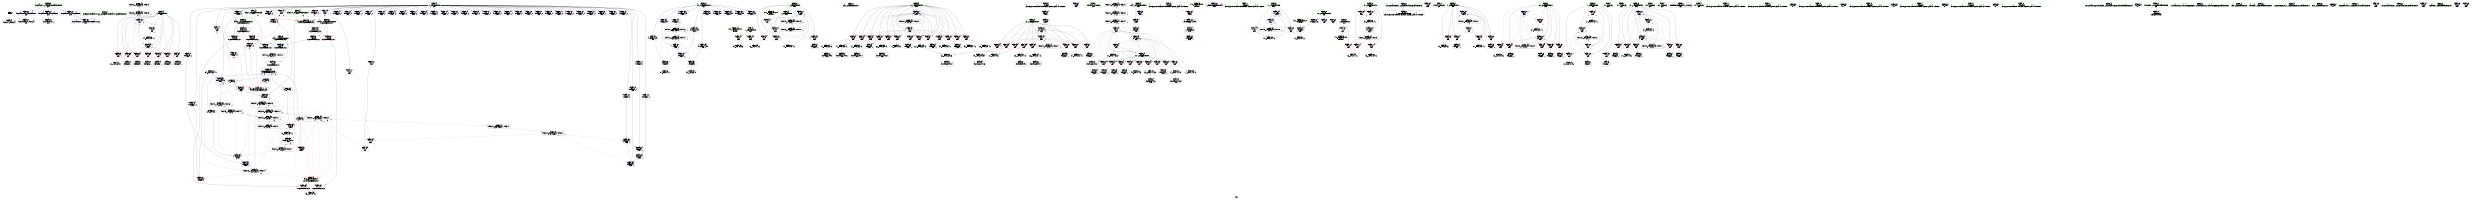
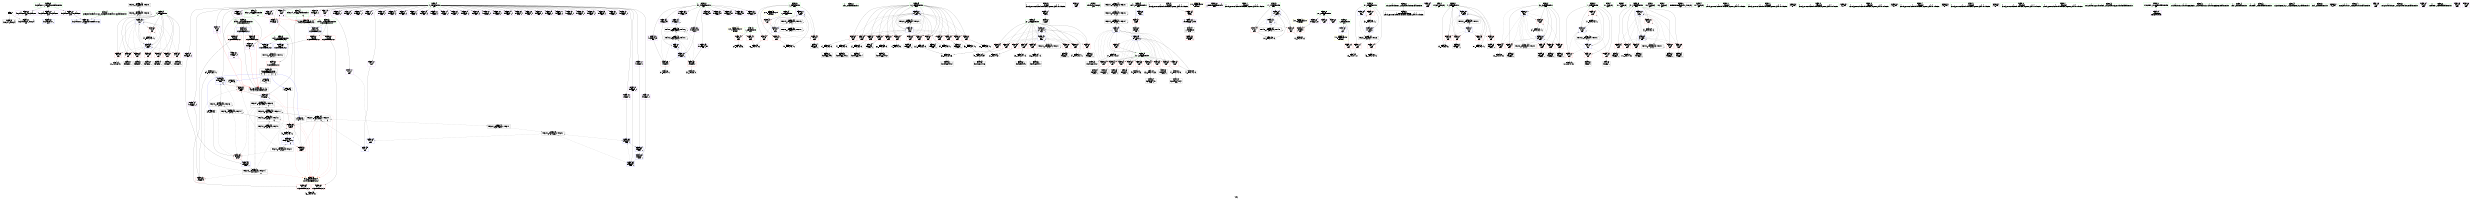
node "NodeID: 17": added
node "NodeID: 516": removed
